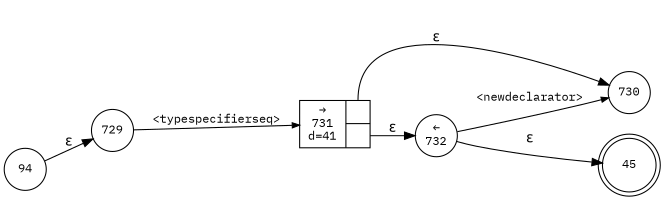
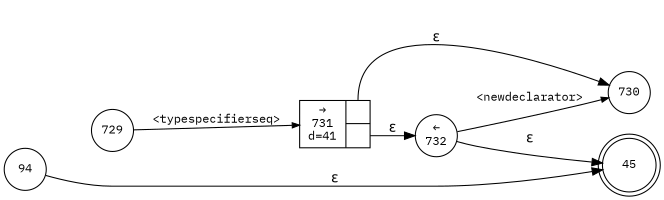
edge "94" -> "729": now "94" -> "45"
